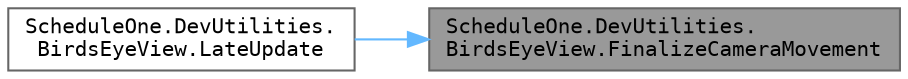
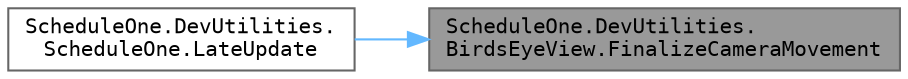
node "ScheduleOne.DevUtilities. BirdsEyeView.LateUpdate": label "ScheduleOne.DevUtilities. BirdsEyeView.LateUpdate" -> "ScheduleOne.DevUtilities. ScheduleOne.LateUpdate"
